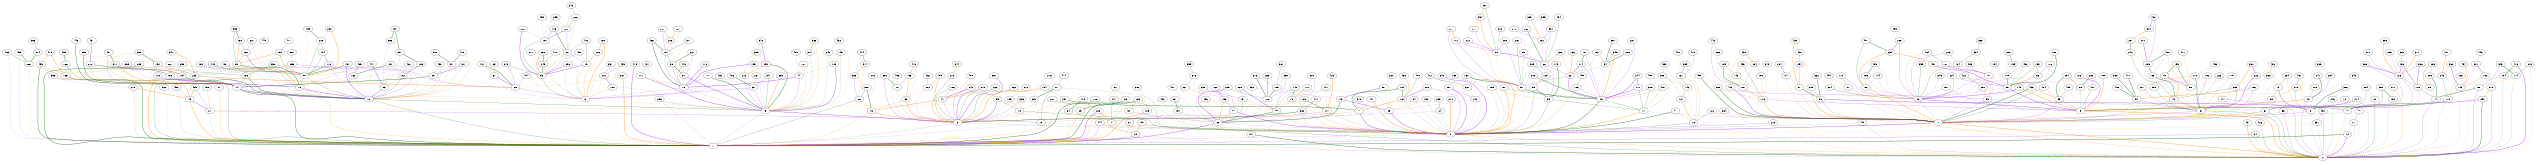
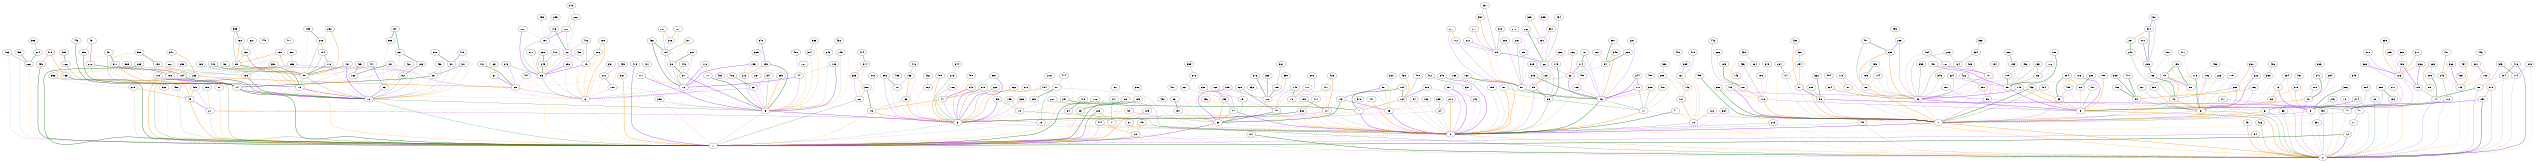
edge "235" -- "491": now "235" -- "32"
edge "400" -- "205": now "304" -- "205"
